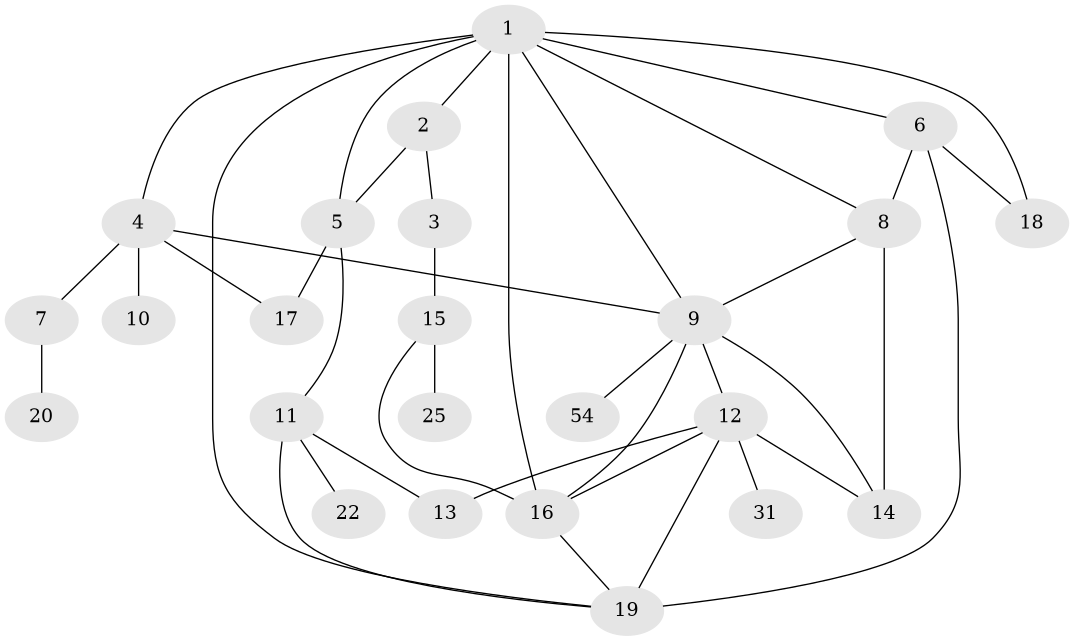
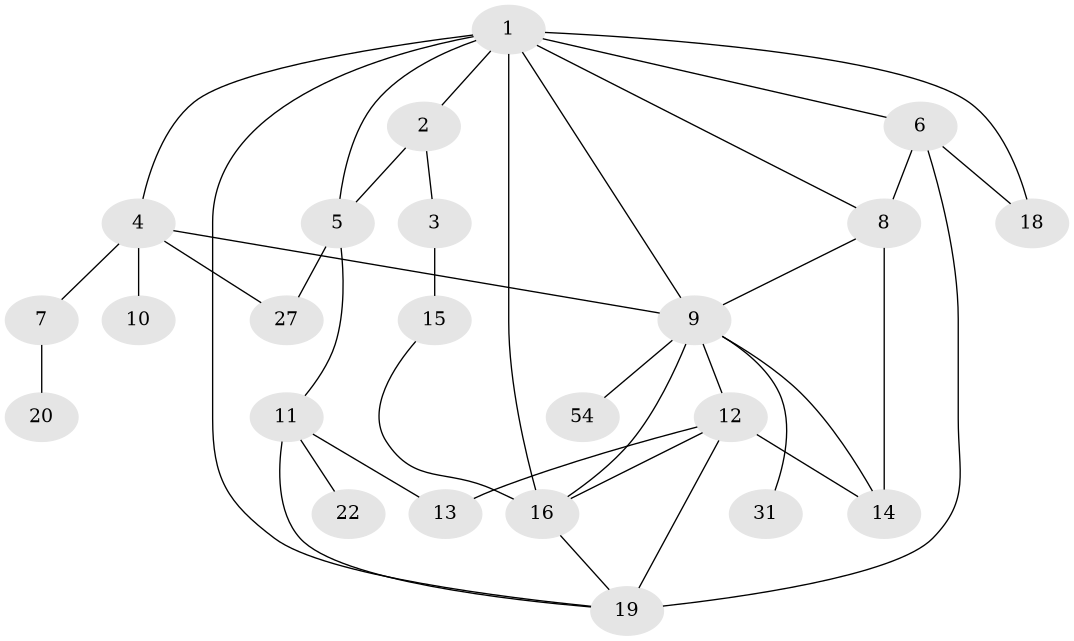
node "17": label "17" -> "27"
node "25": removed
edge "12" -- "31": now "9" -- "31"
